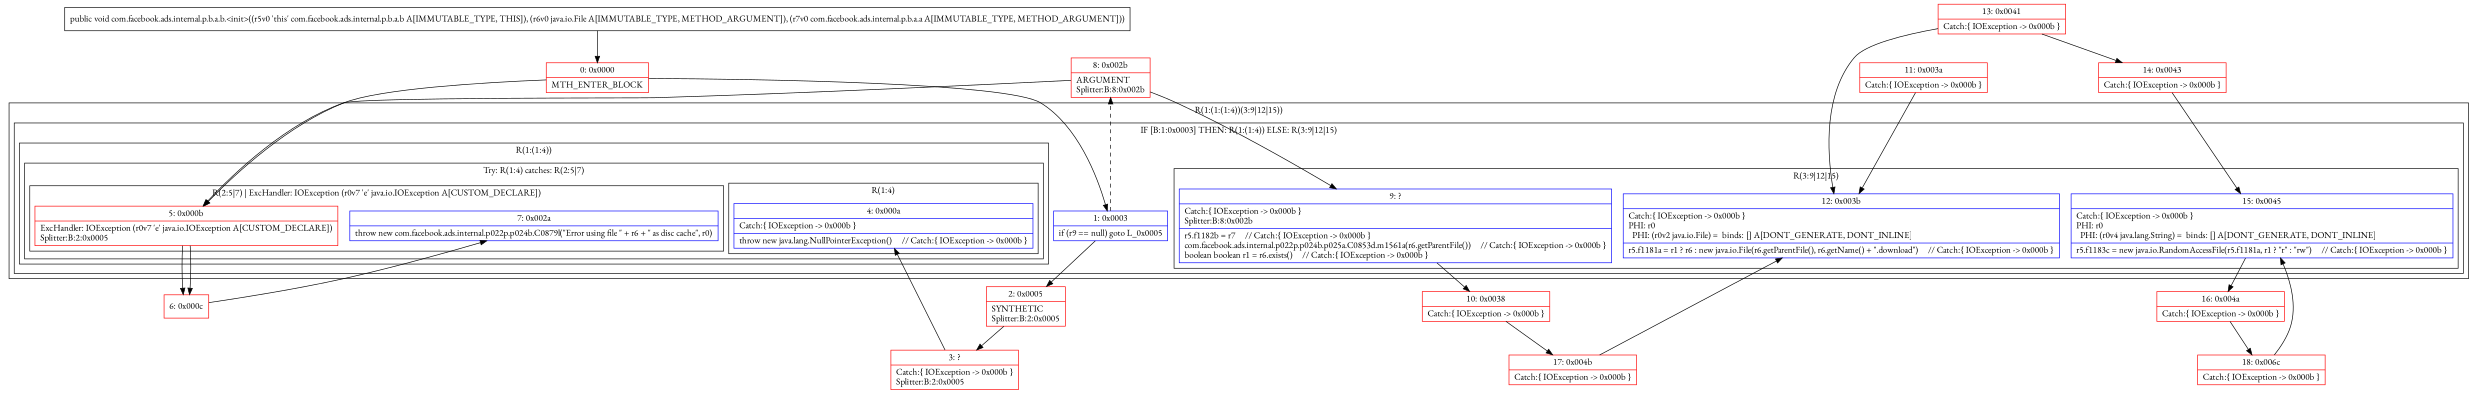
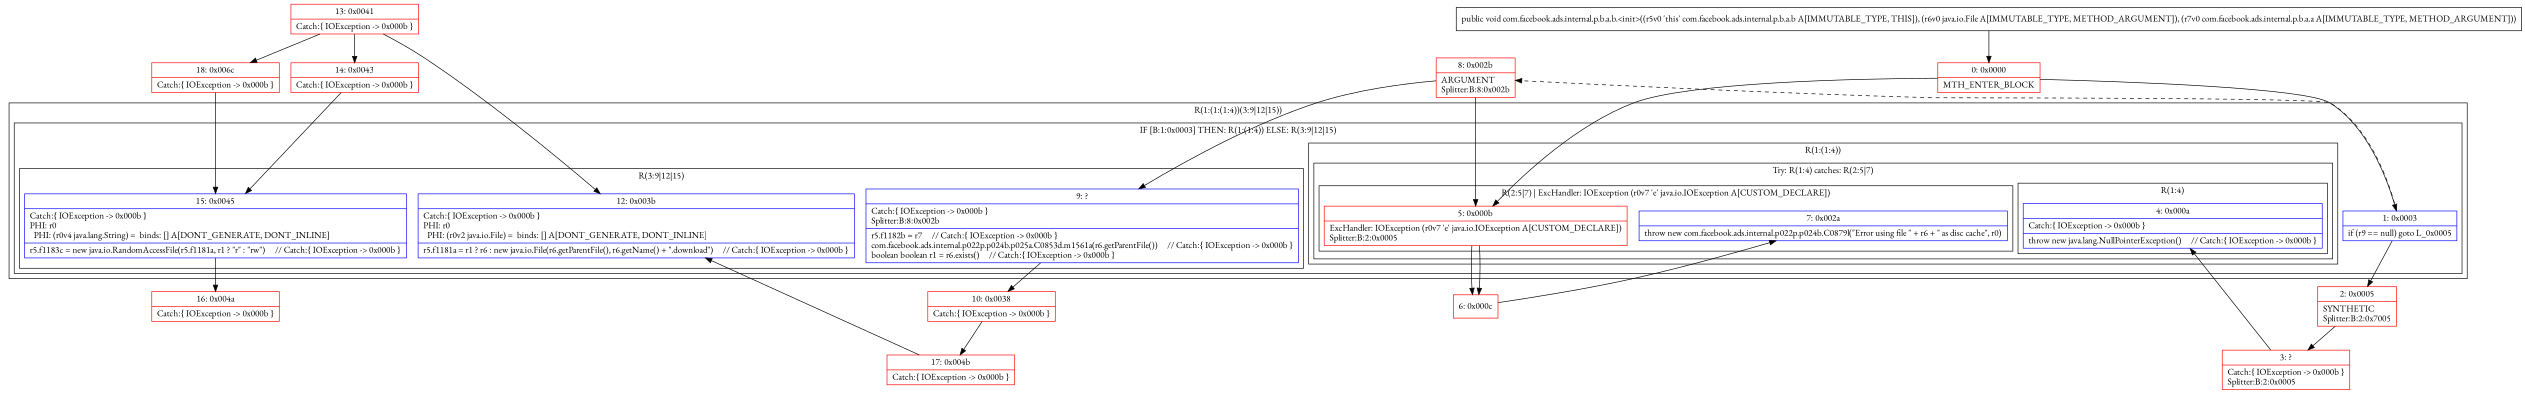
node "11: 0x003a": removed
node "2: 0x0005": text "Splitter:B:2:0x0005" -> "Splitter:B:2:0x7005"
edge "16: 0x004a" -> "18: 0x006c": now "13: 0x0041" -> "18: 0x006c"
